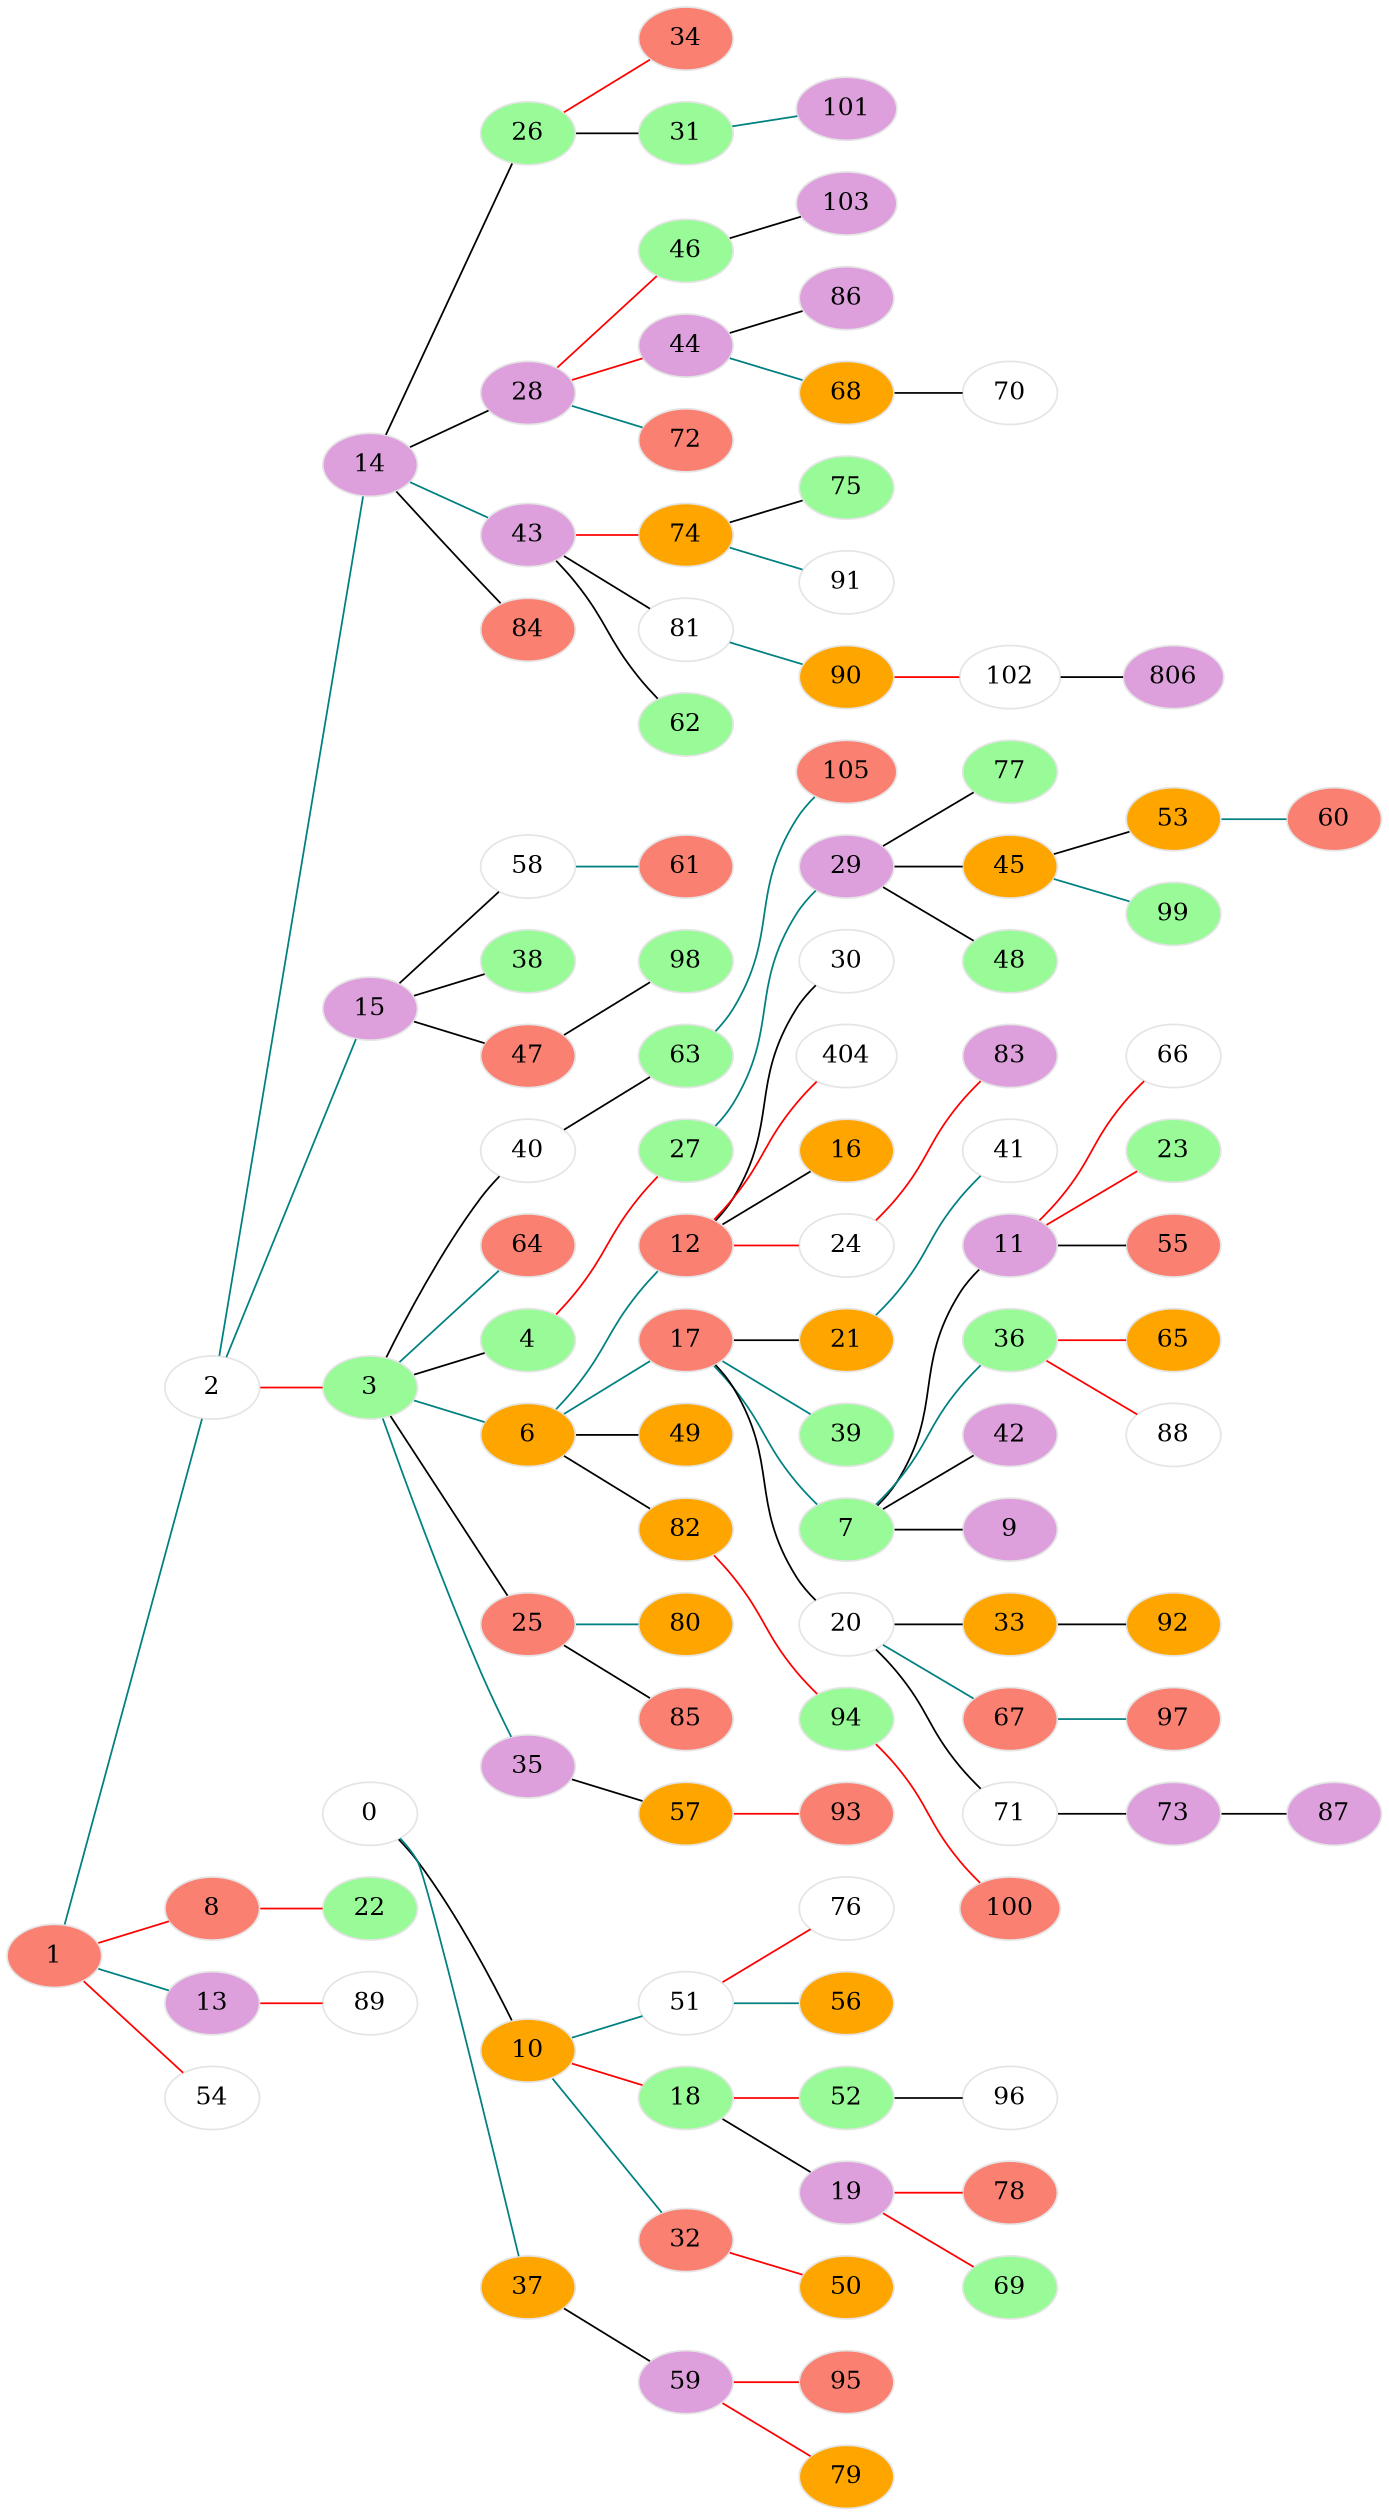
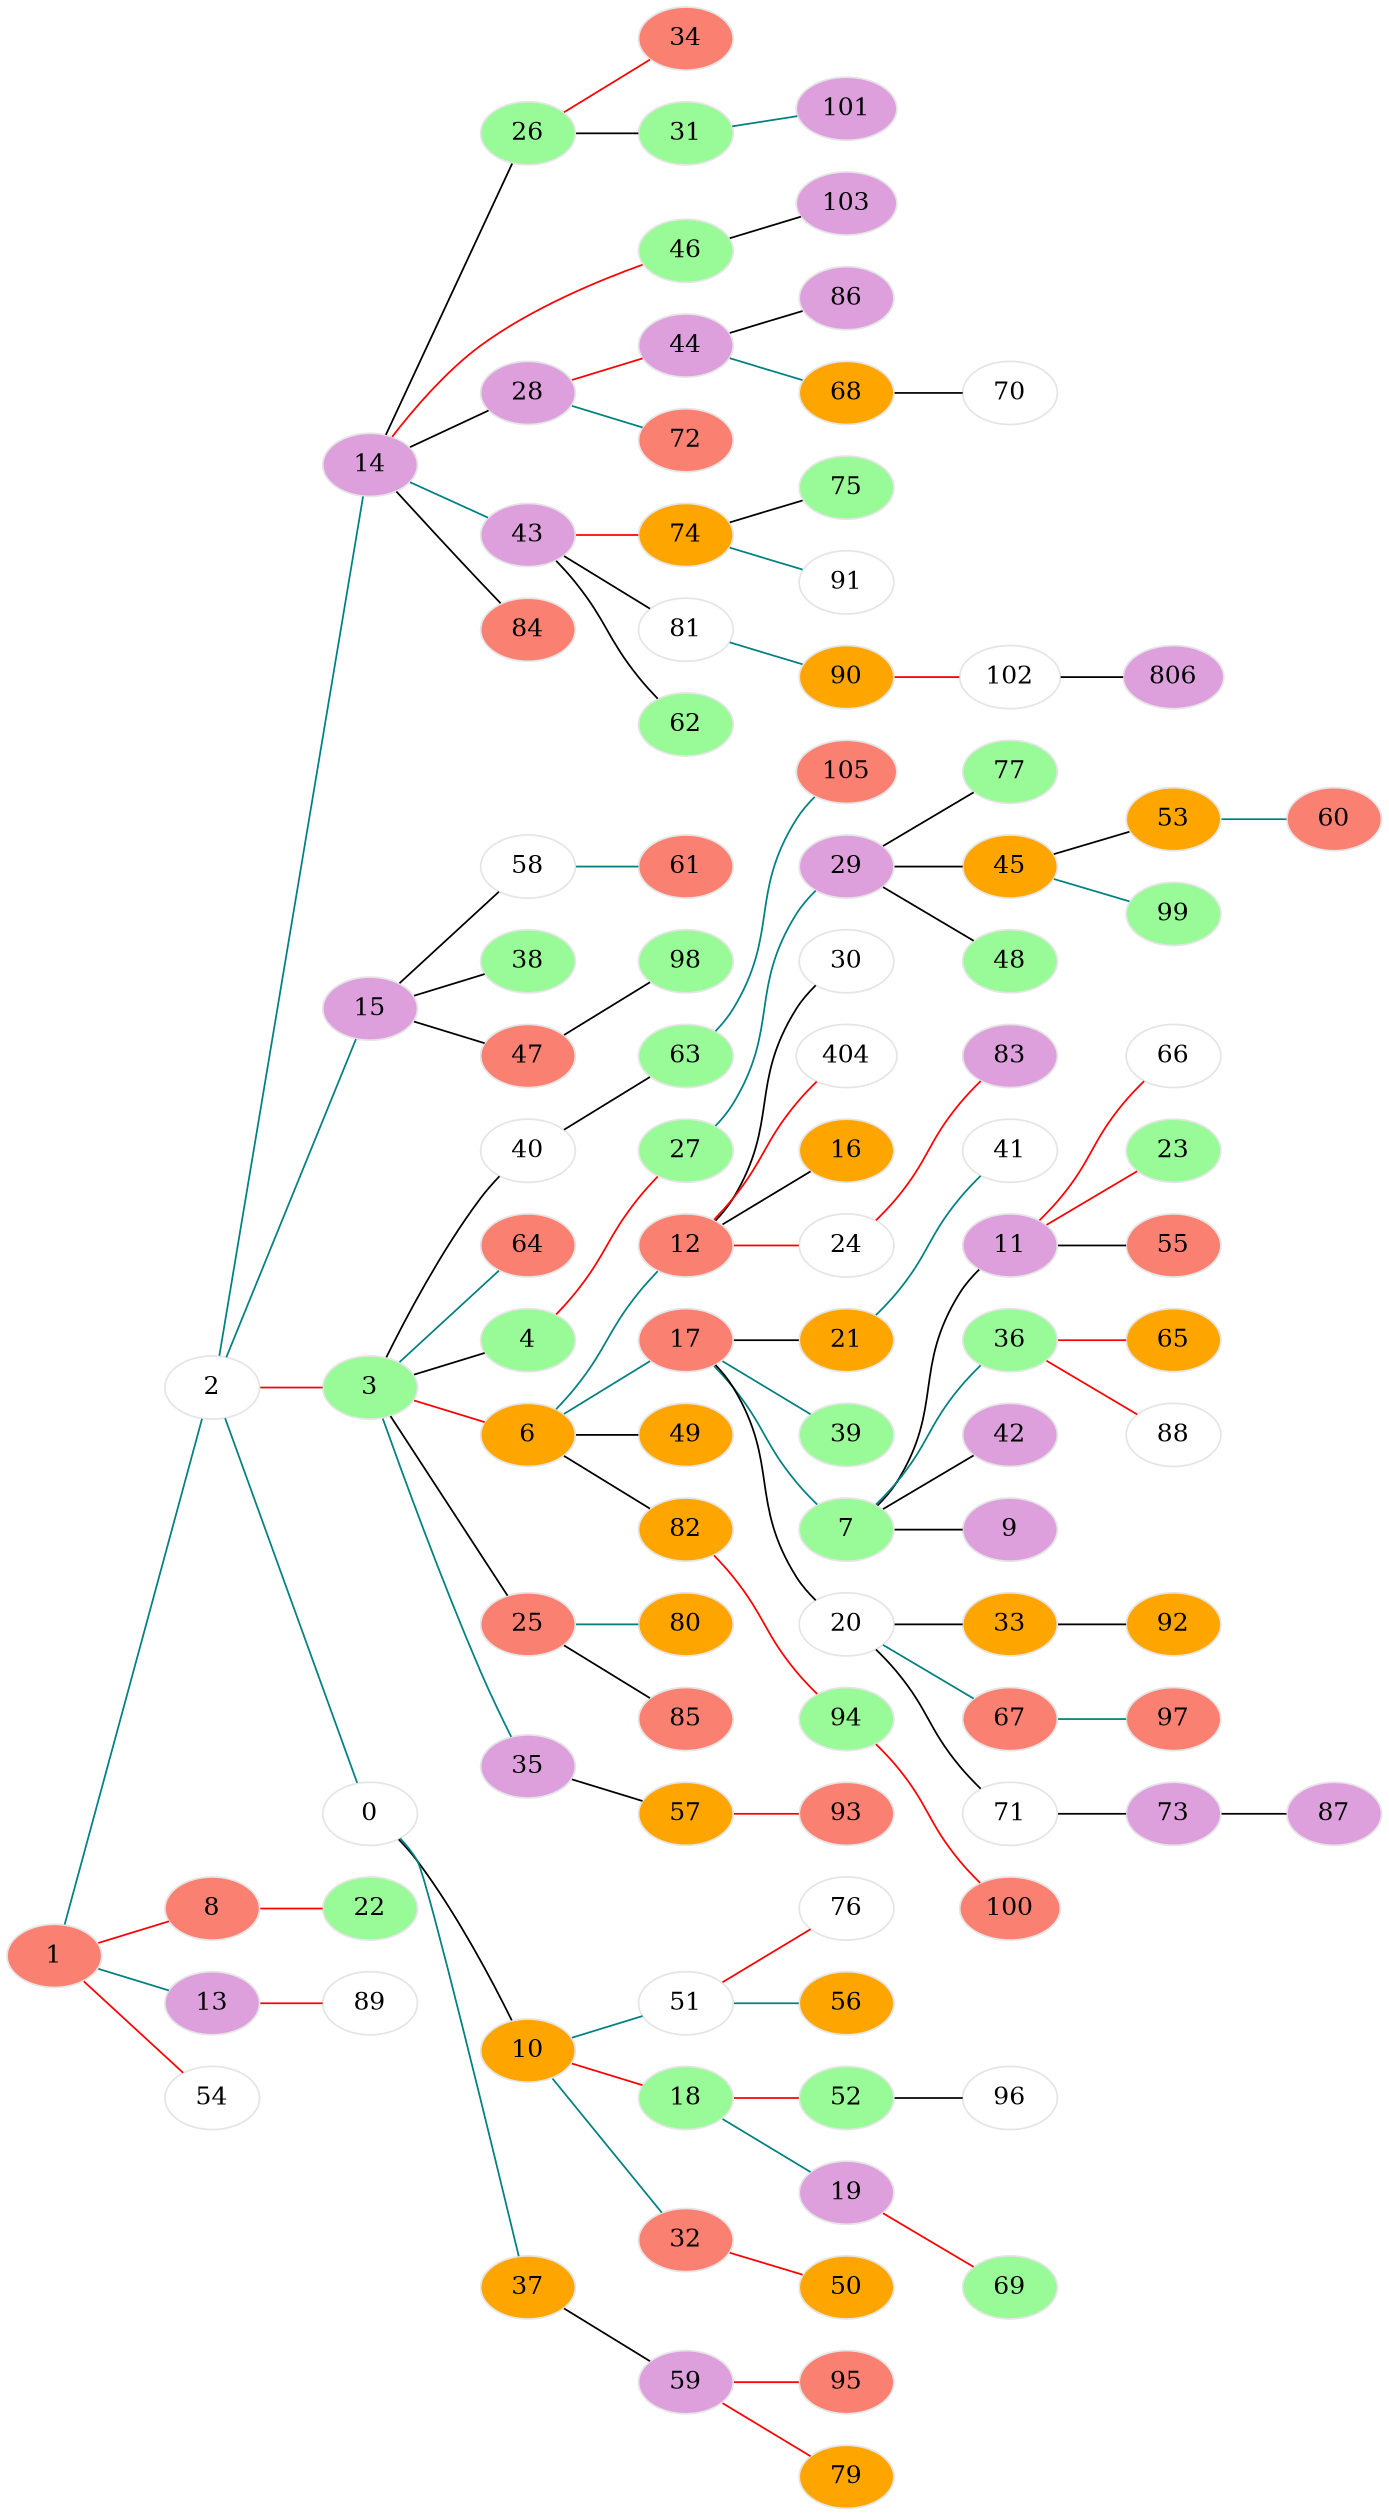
edge "46" -- "28": now "46" -- "14"
edge "3" -- "6": color teal -> red
edge "2" -- "0": added
edge "18" -- "19": color black -> teal
node "78": removed
